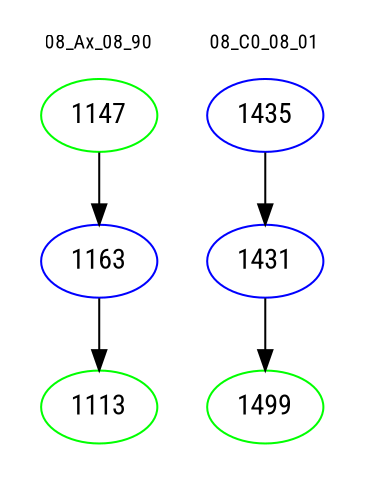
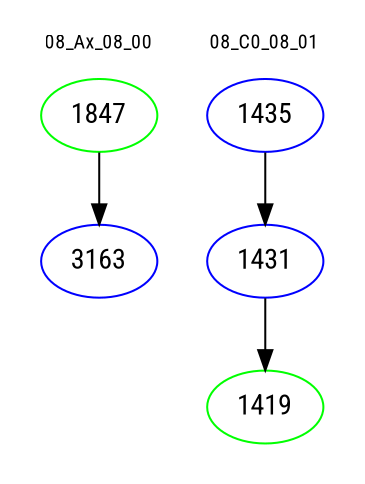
cluster "08_Ax_08_90": label "08_Ax_08_90" -> "08_Ax_08_00"
node "1147": label "1147" -> "1847"
node "1163": label "1163" -> "3163"
node "1113": removed
node "1499": label "1499" -> "1419"
